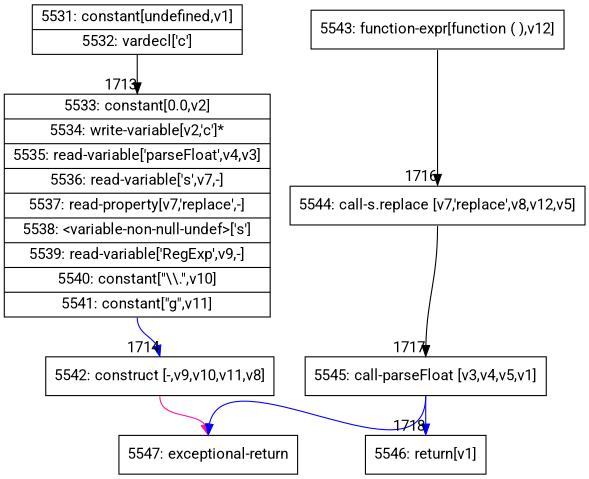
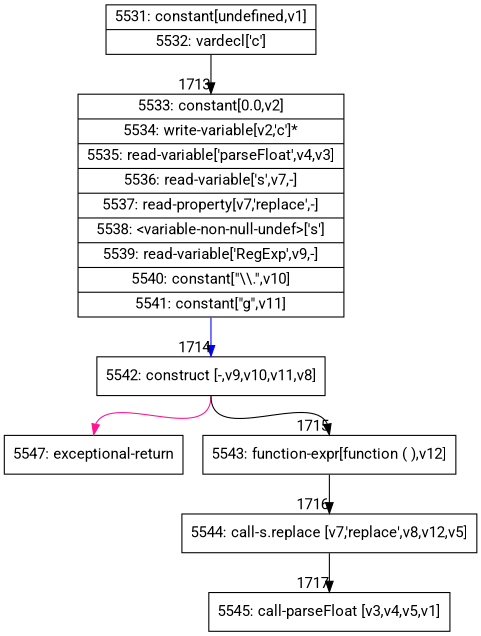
edge "5542: construct [-,v9,v10,v11,v8]" -> "5543: function-expr[function ( ),v12]": added
edge "5545: call-parseFloat [v3,v4,v5,v1]" -> "5547: exceptional-return": removed
node "5546: return[v1]": removed
